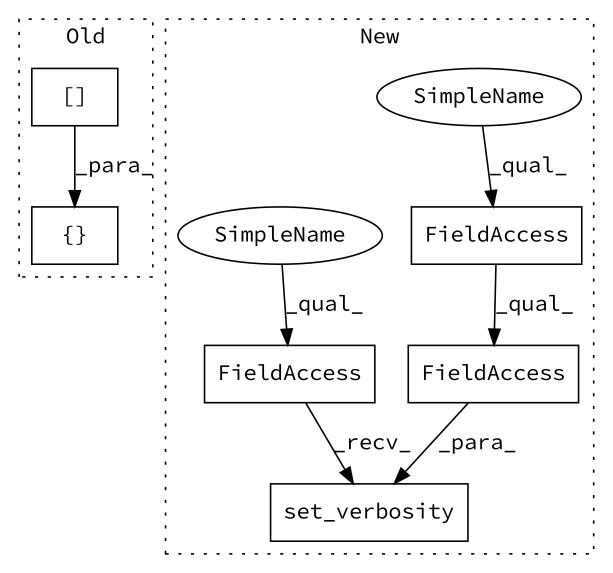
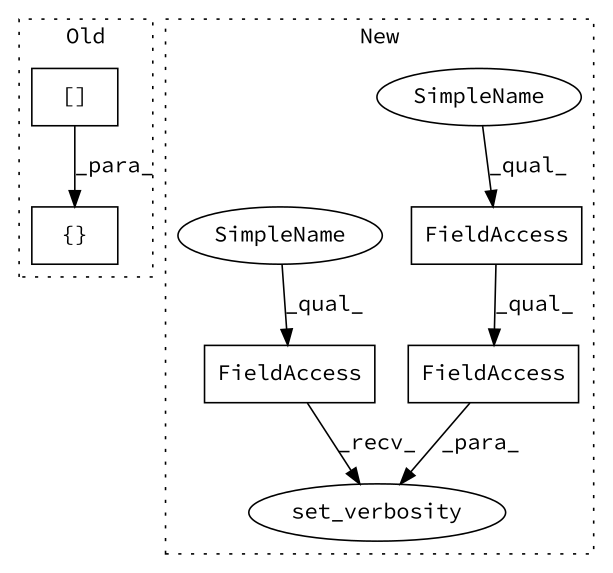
node "set_verbosity": shape box -> ellipse
